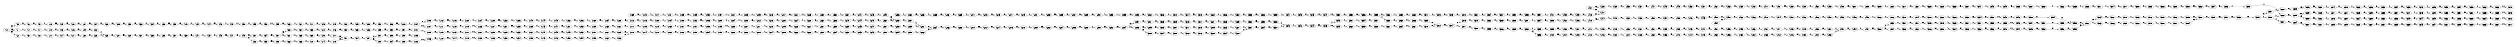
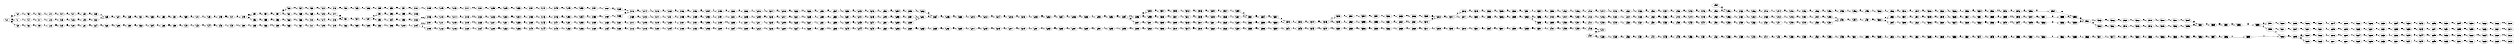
edge "S359" -> "S360": now "S357" -> "S360"
edge "S252" -> "S253": now "S252" -> "S256"
